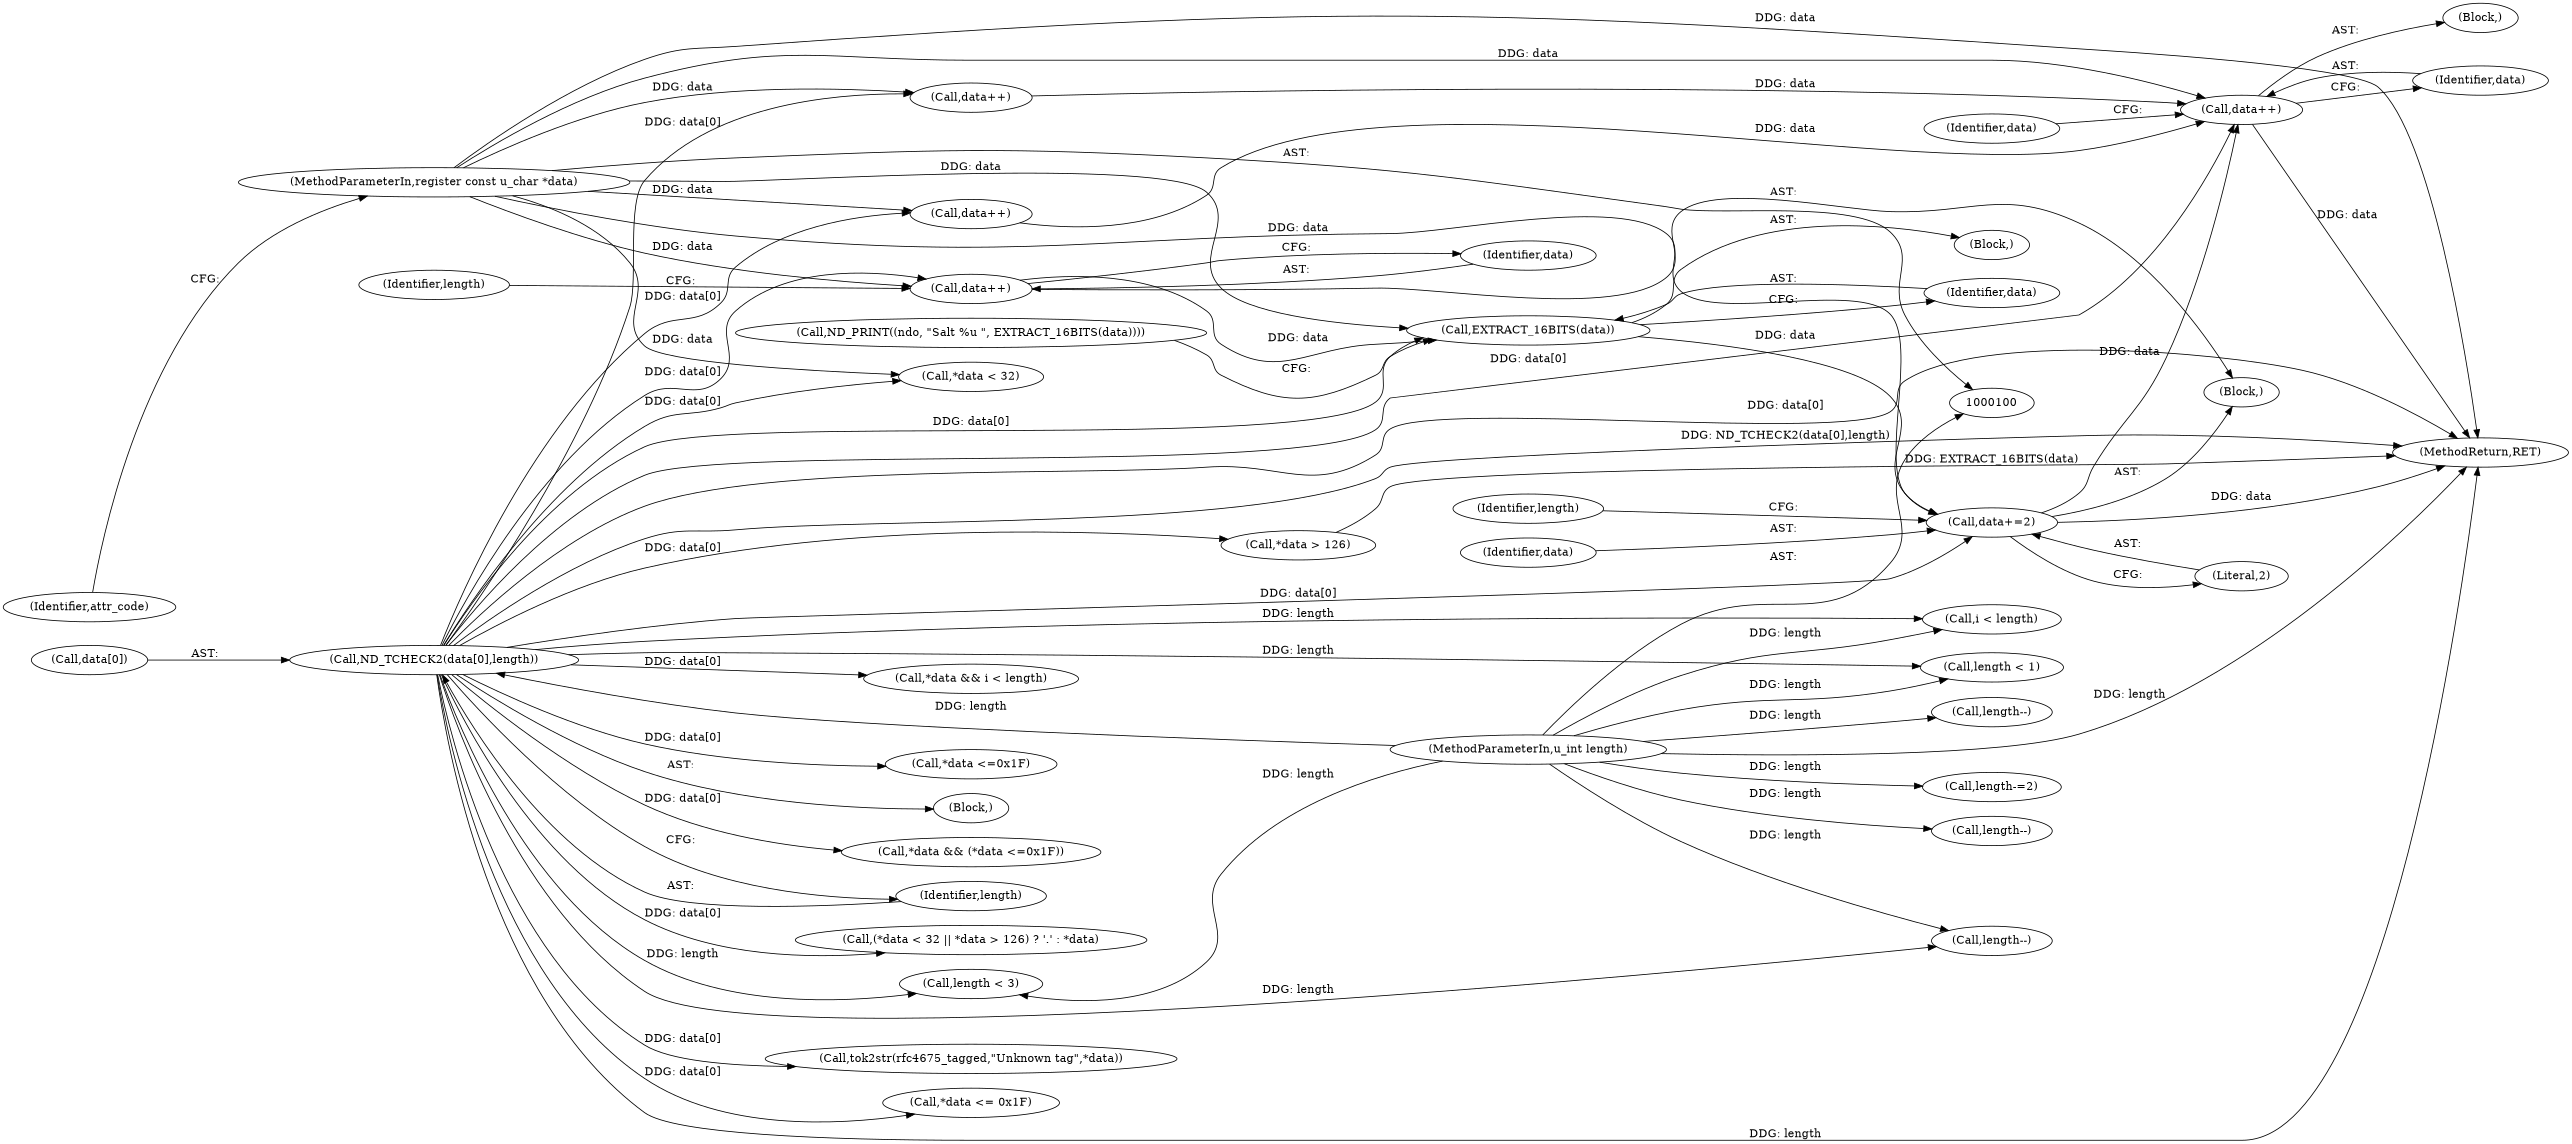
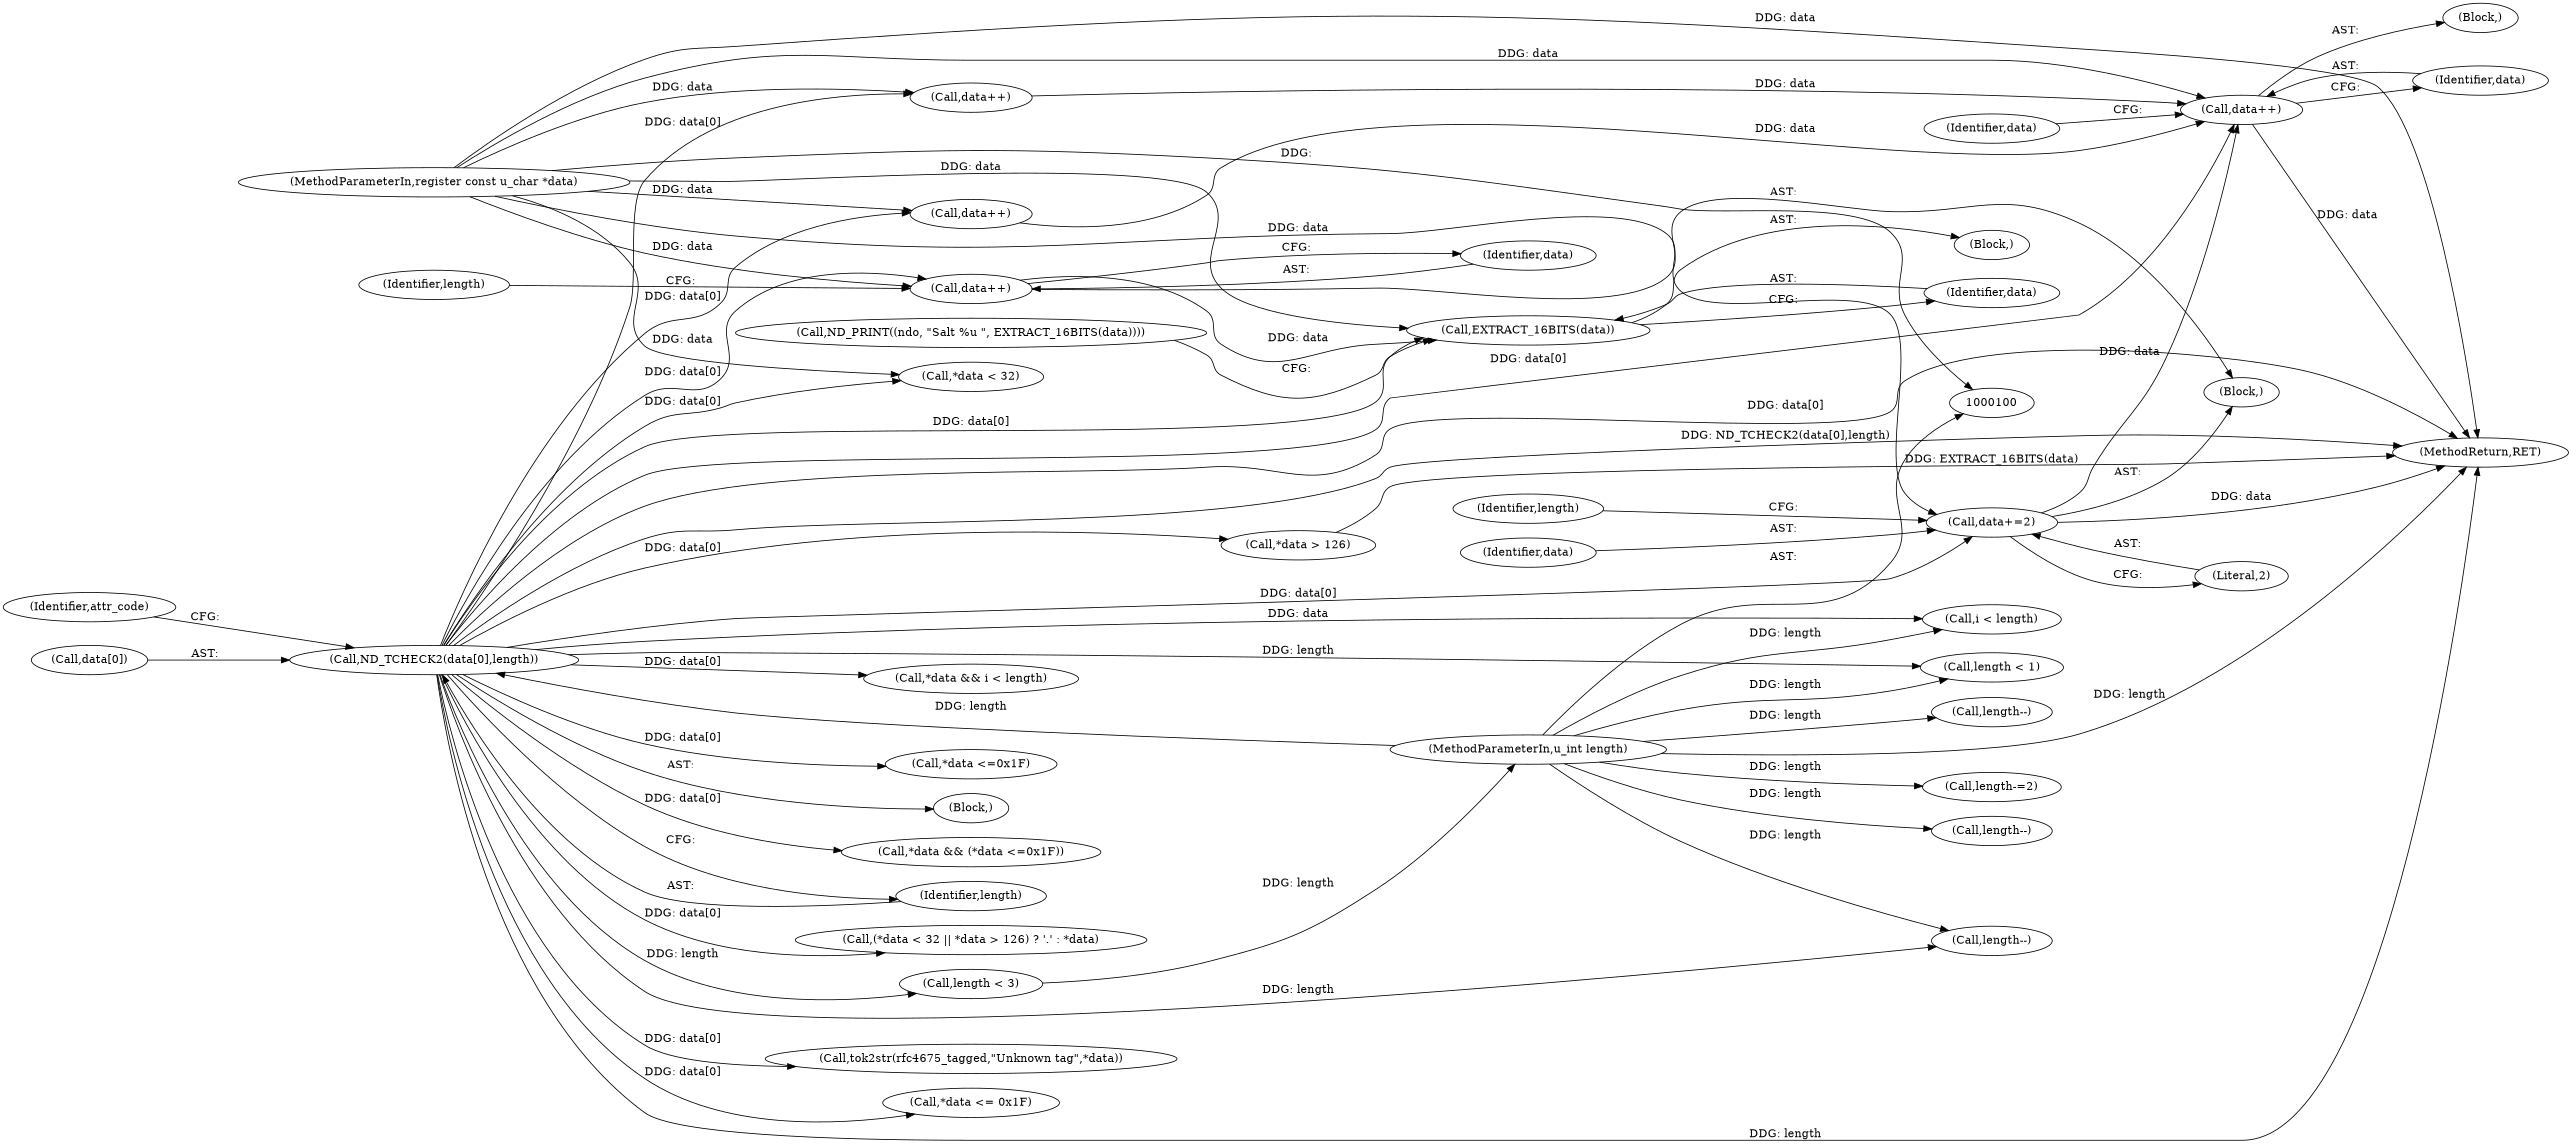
edge "(MethodParameterIn,register const u_char *data)" -> "1000100": label "AST: " -> "DDG: "
edge "(Identifier,attr_code)" -> "(MethodParameterIn,register const u_char *data)": now "(Identifier,attr_code)" -> "(Call,ND_TCHECK2(data[0],length))"
edge "(Call,EXTRACT_16BITS(data))" -> "(Call,data+=2)": removed, label "DDG: data"
edge "(Call,ND_TCHECK2(data[0],length))" -> "(Call,i < length)": label "DDG: length" -> "DDG: data"
edge "(MethodParameterIn,u_int length)" -> "(Call,length < 3)": reversed
